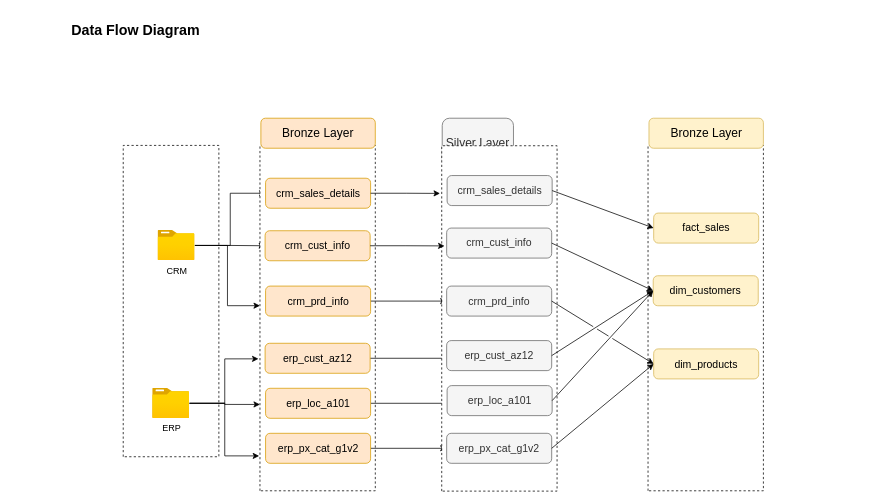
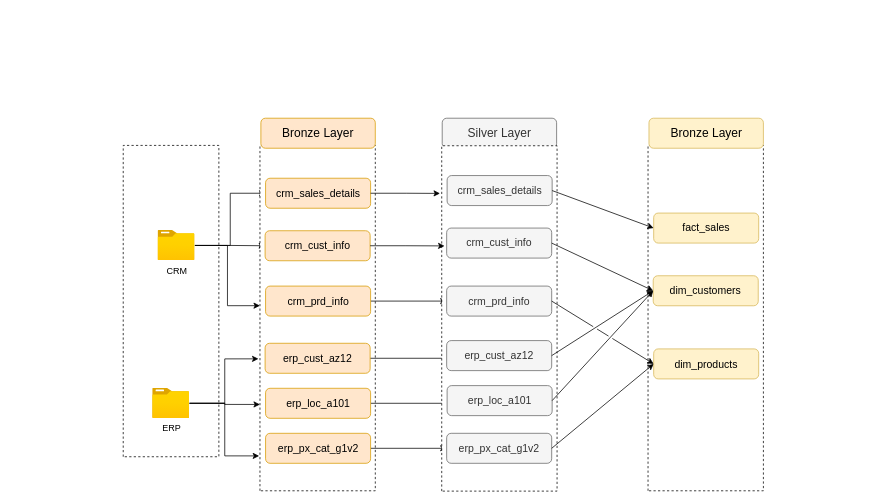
node "Data Flow Diagram": removed
node "Silver Layer": size 71x49 -> 114x30
